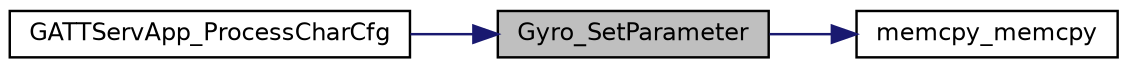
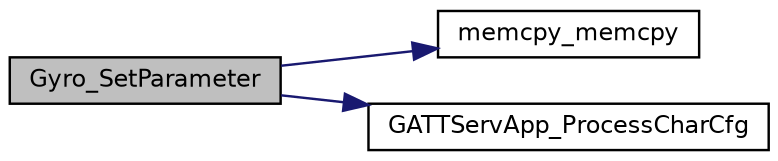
edge "GATTServApp_ProcessCharCfg" -> "Gyro_SetParameter": reversed
